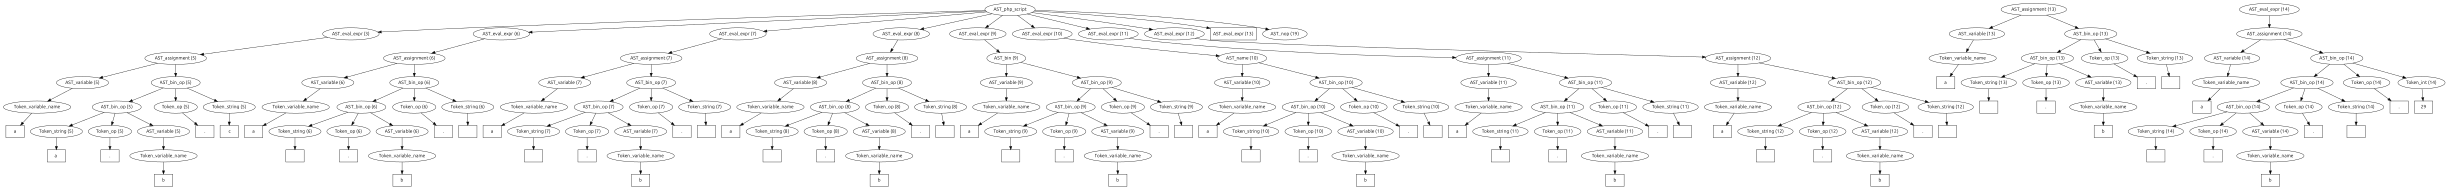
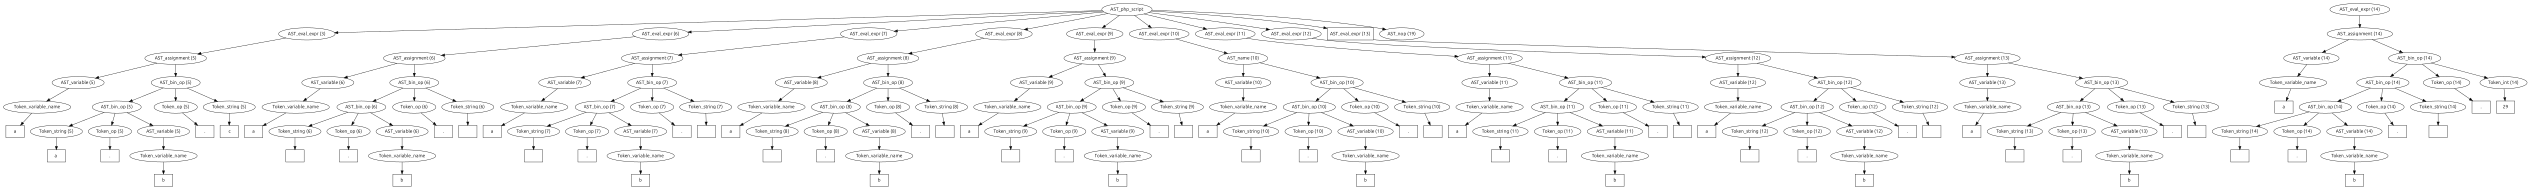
edge "AST_eval_expr (13)" -> "AST_assignment (13)": added
node "AST_bin (9)": label "AST_bin (9)" -> "AST_assignment (9)"
